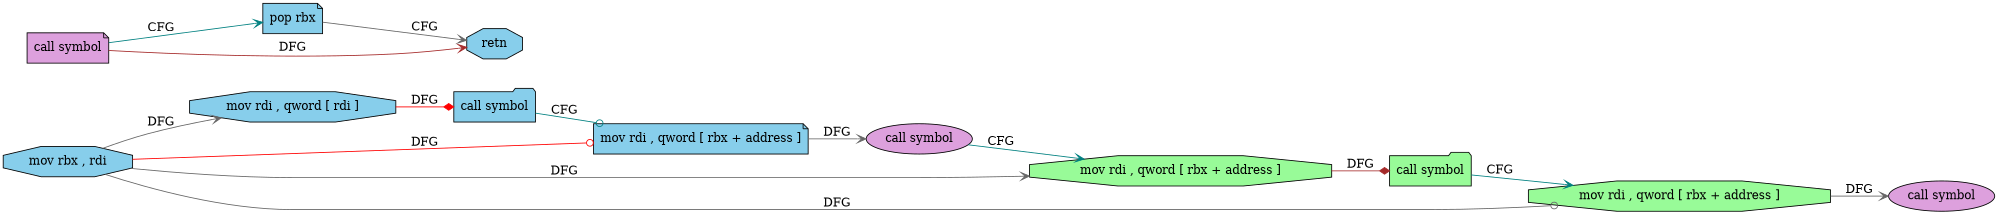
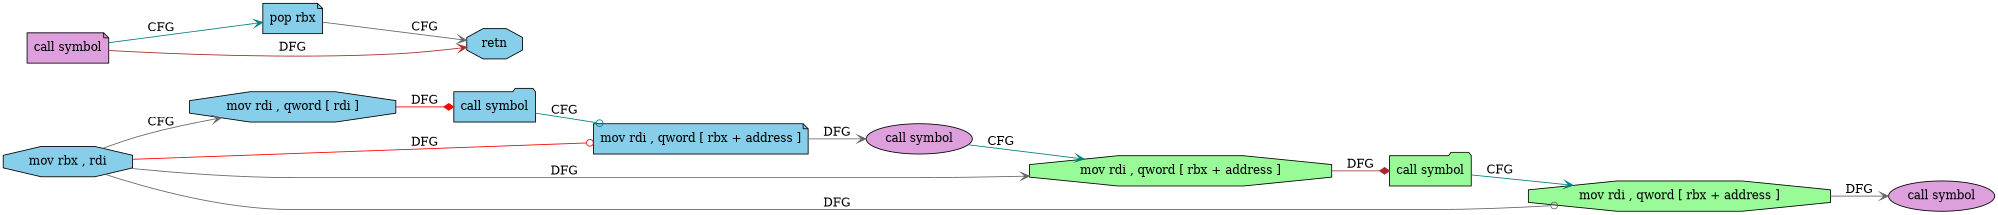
edge "mov rbx , rdi" -> "mov rdi , qword [ rdi ]": label "DFG" -> "CFG"
